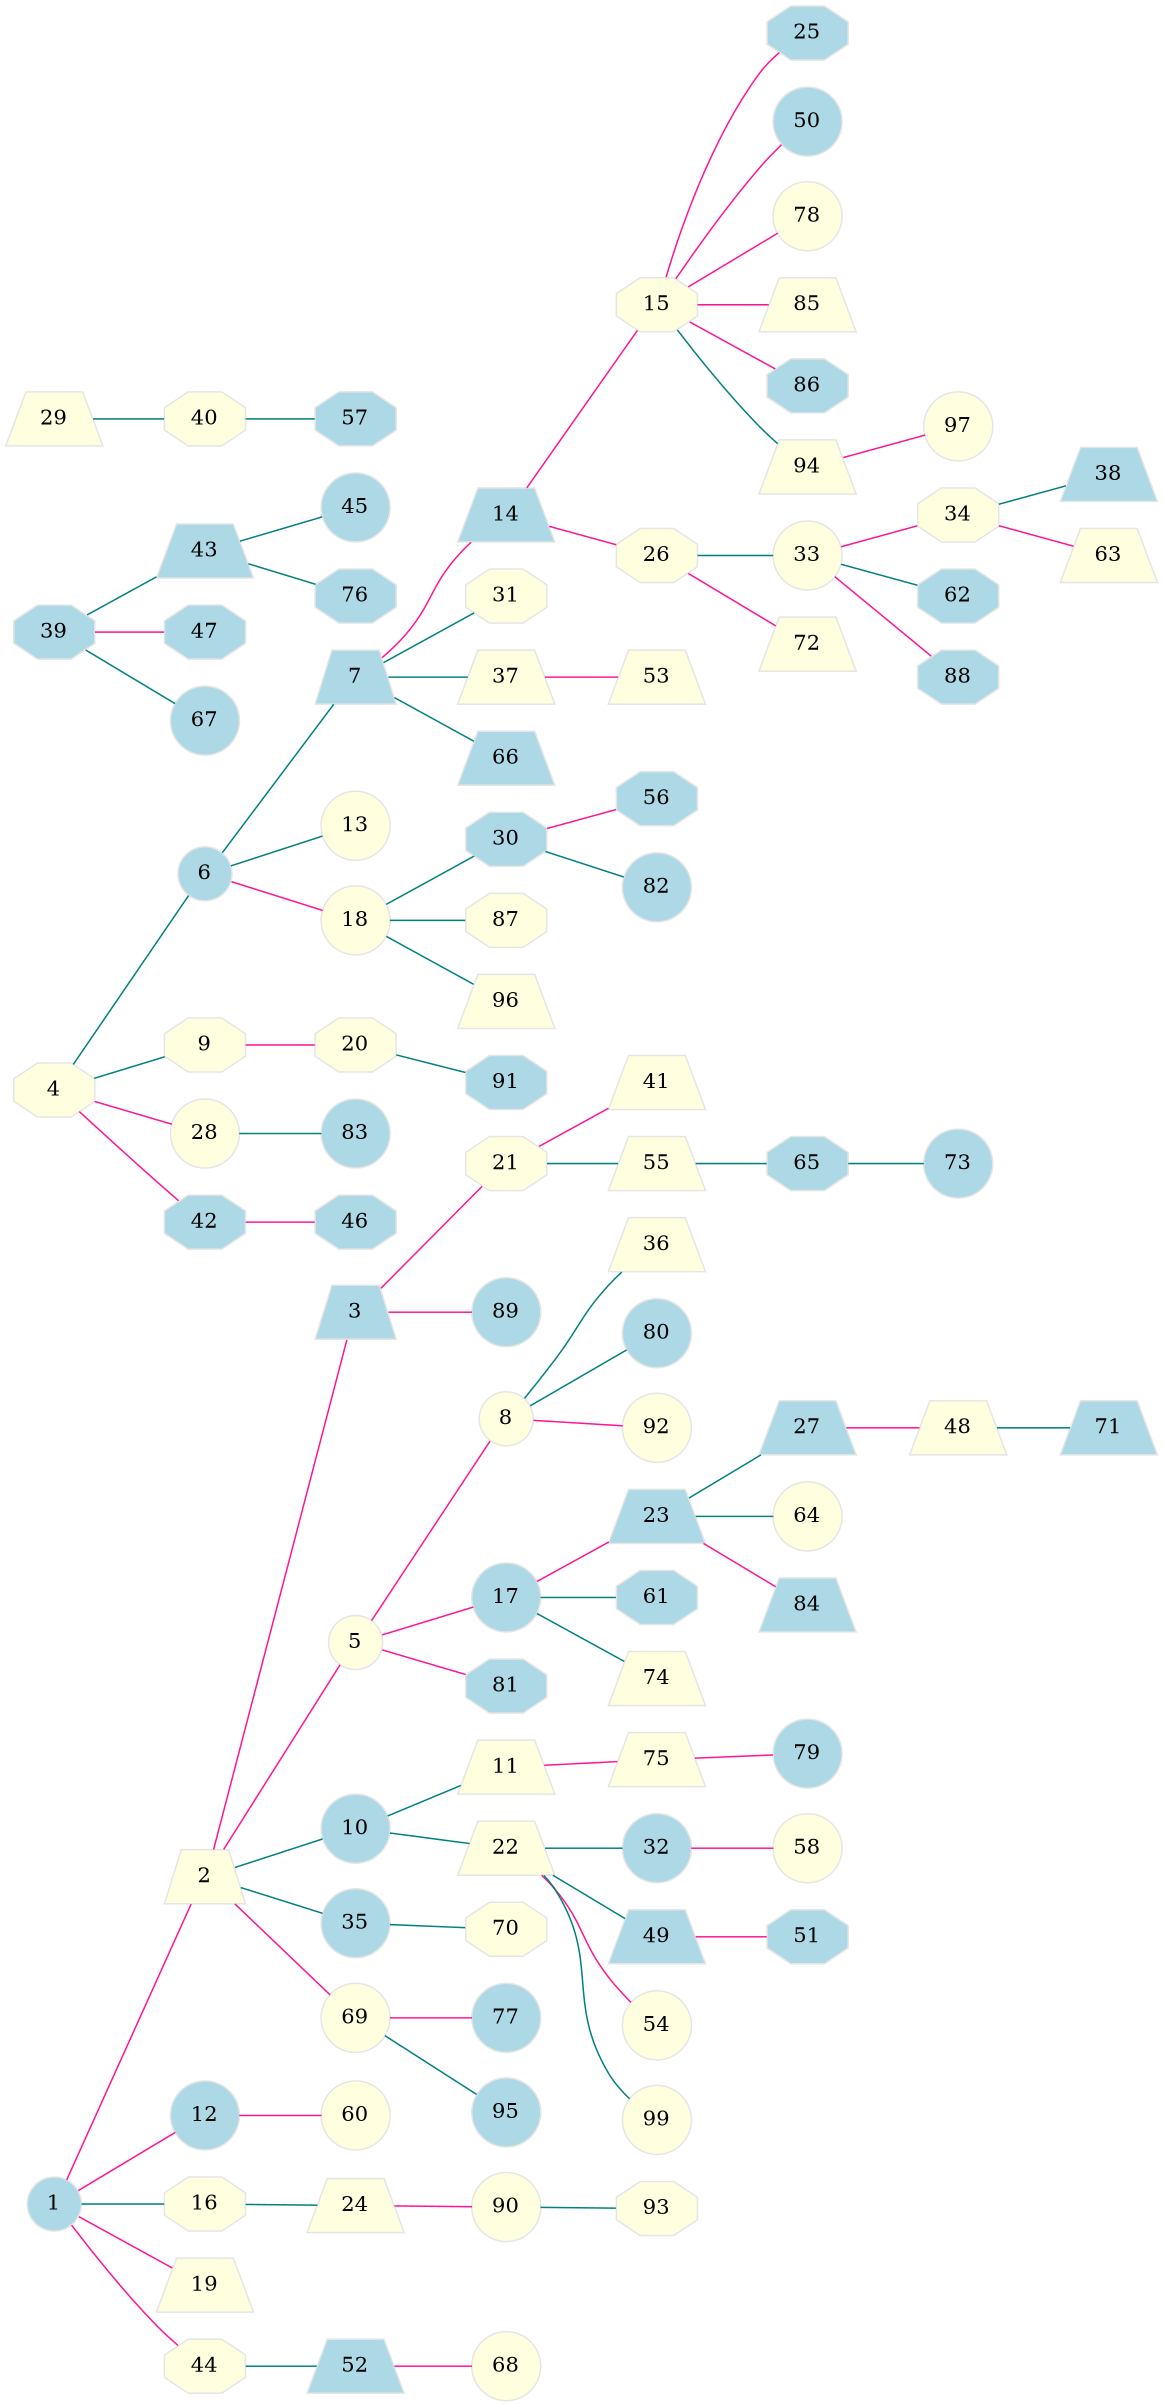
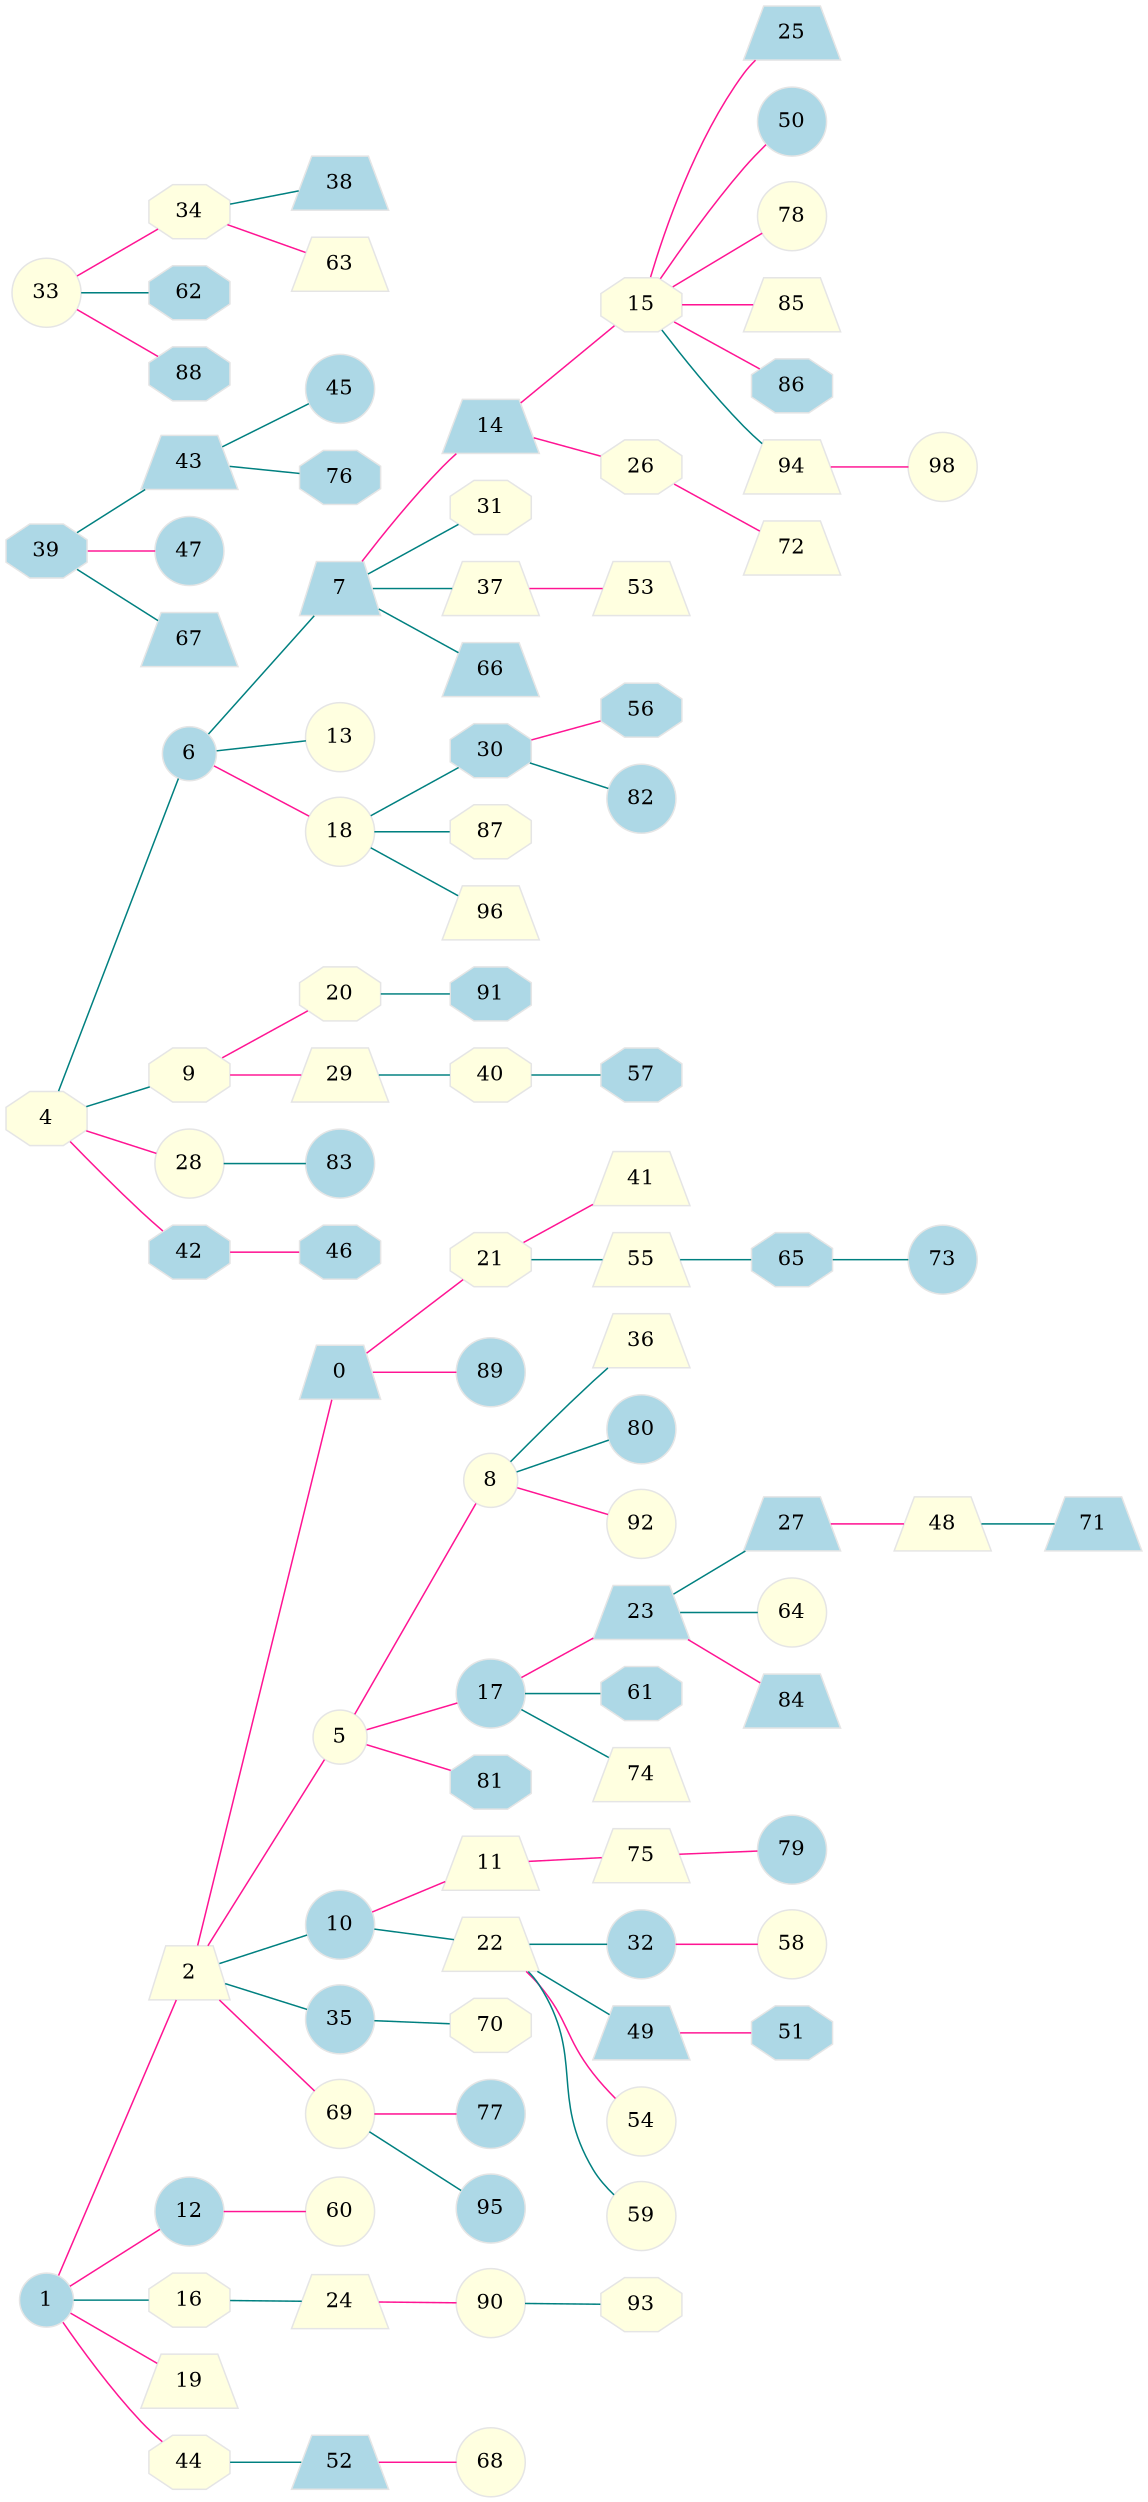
node "25": shape octagon -> trapezium
node "97": label "97" -> "98"
edge "26" -- "33": removed
node "47": shape octagon -> circle
node "67": shape circle -> trapezium
edge "9" -- "29": added
node "3": label "3" -> "0"
edge "11" -- "10": color teal -> deeppink
node "99": label "99" -> "59"
